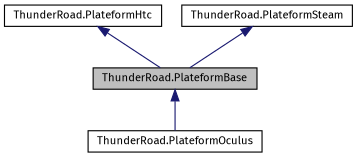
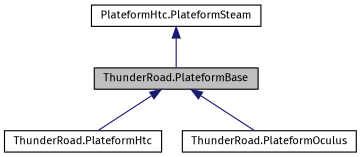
node "ThunderRoad.PlateformSteam": label "ThunderRoad.PlateformSteam" -> "PlateformHtc.PlateformSteam"
edge "ThunderRoad.PlateformBase" -> "ThunderRoad.PlateformHtc": reversed
